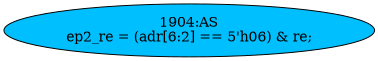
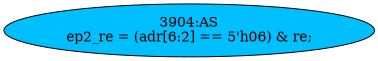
node "1904:AS ep2_re = (adr[6:2] == 5'h06) & re;": label "1904:AS ep2_re = (adr[6:2] == 5'h06) & re;" -> "3904:AS ep2_re = (adr[6:2] == 5'h06) & re;"
